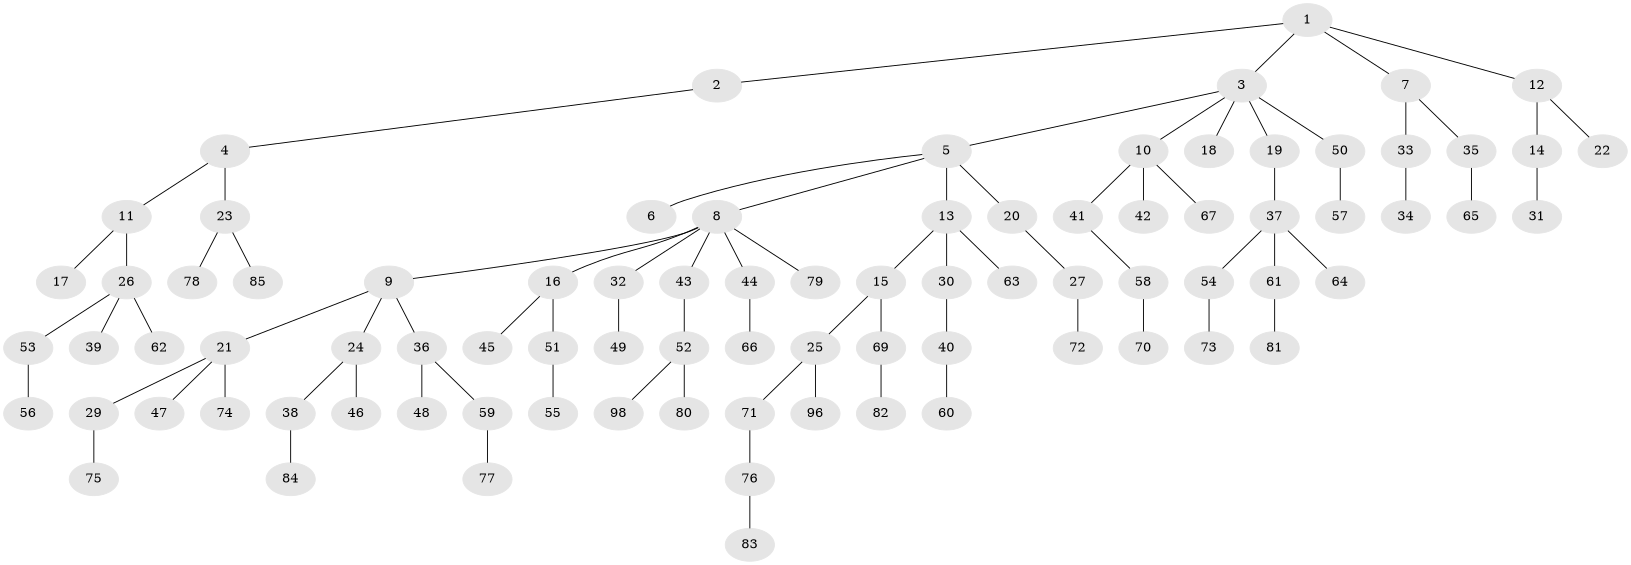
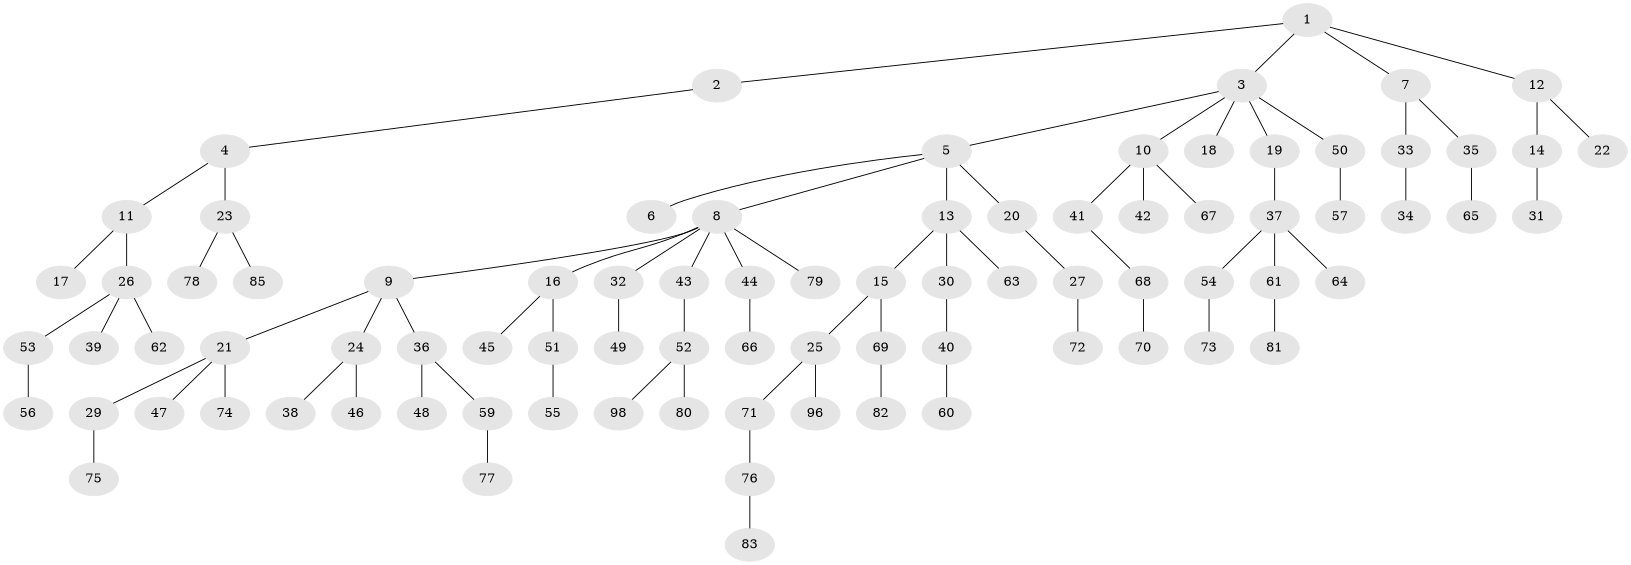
node "58": label "58" -> "68"
node "84": removed
